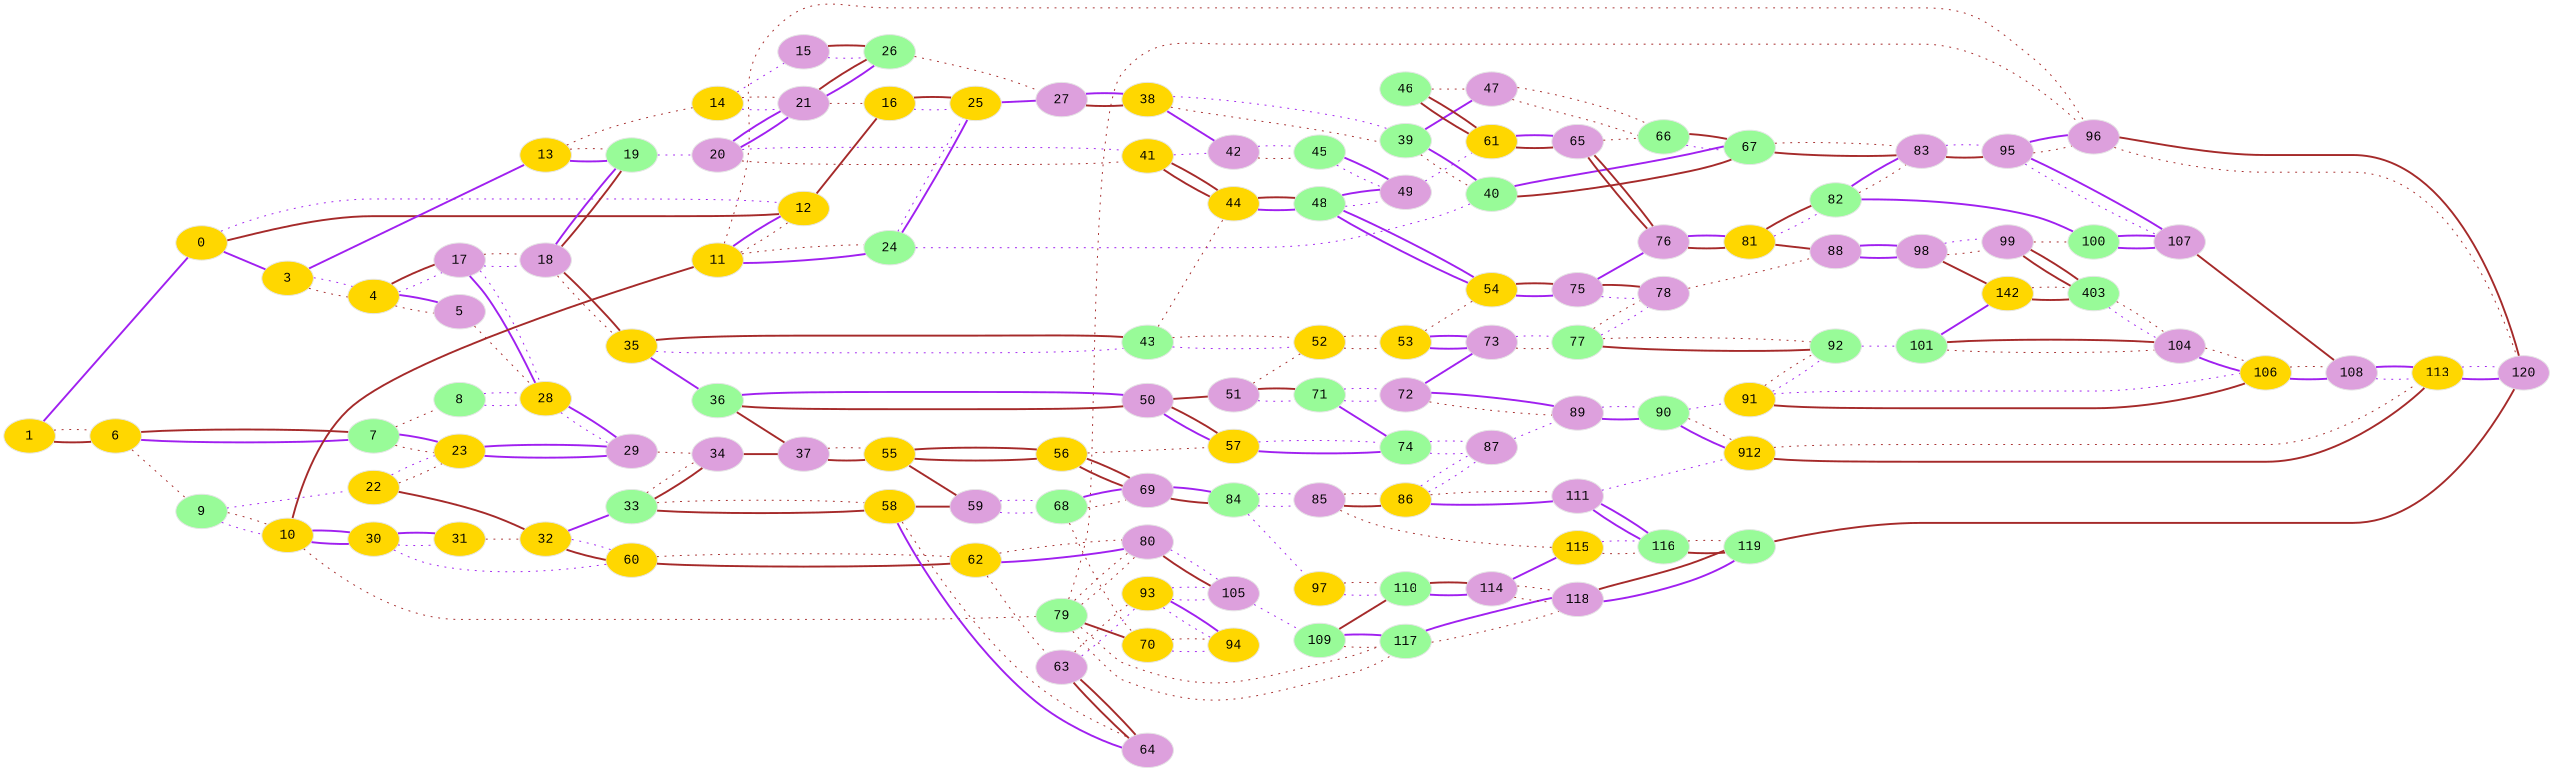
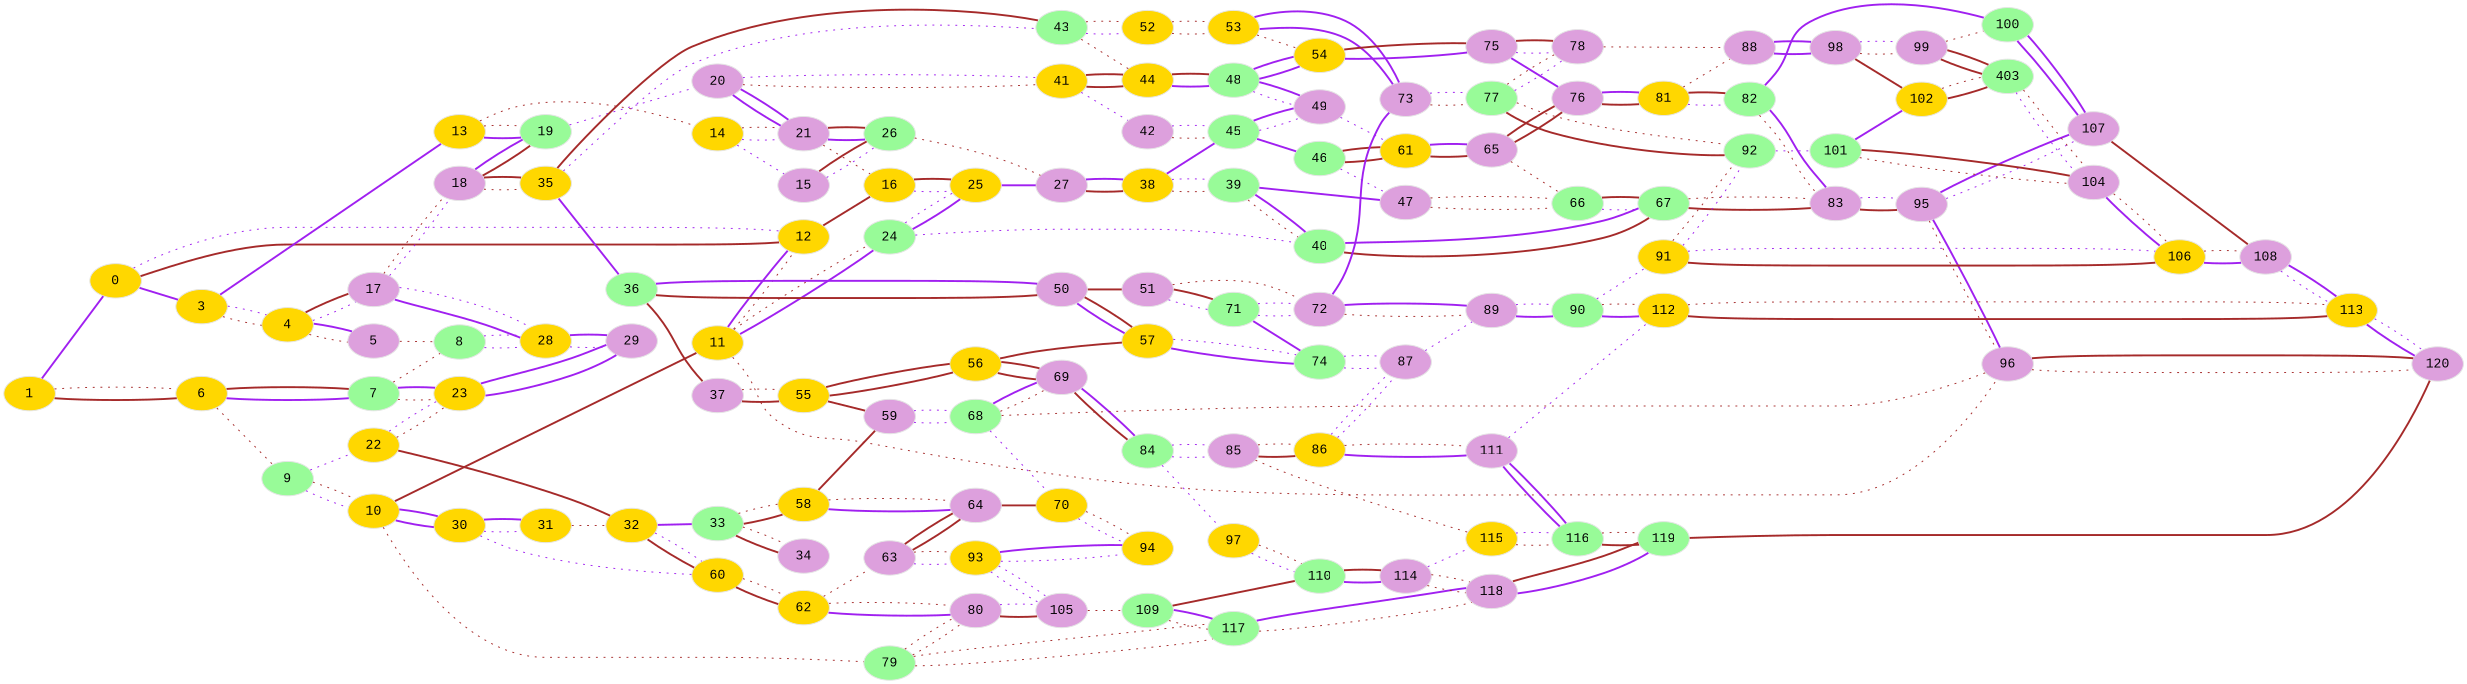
edge "96" -- "79": now "96" -- "68"
edge "46" -- "47": color brown -> purple
edge "38" -- "42": now "38" -- "45"
edge "45" -- "46": added
edge "81" -- "88": style bold -> dotted
node "142": label "142" -> "102"
edge "5" -- "28": now "5" -- "8"
edge "52" -- "51": now "72" -- "51"
edge "57" -- "56": style dotted -> bold
edge "29" -- "34": removed
node "912": label "912" -> "112"
edge "34" -- "37": removed
edge "115" -- "114": style bold -> dotted
edge "68" -- "70": color brown -> purple
edge "105" -- "109": color purple -> brown
edge "79" -- "70": now "64" -- "70"
